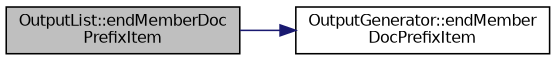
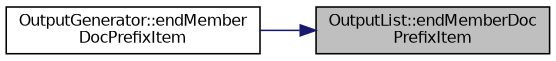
edge "OutputList::endMemberDoc PrefixItem" -> "OutputGenerator::endMember DocPrefixItem": reversed
